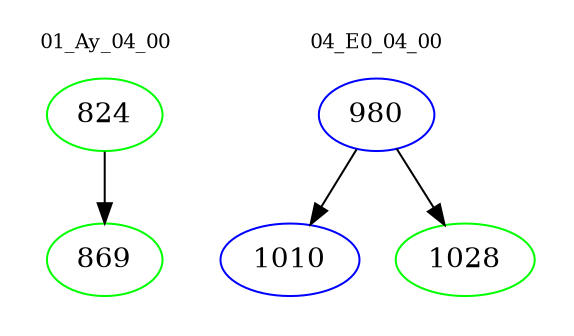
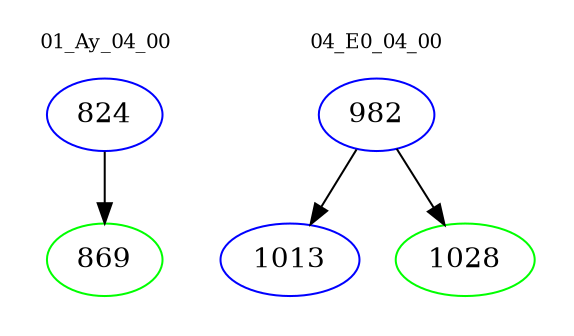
node "824": color green -> blue
node "980": label "980" -> "982"
node "1010": label "1010" -> "1013"
